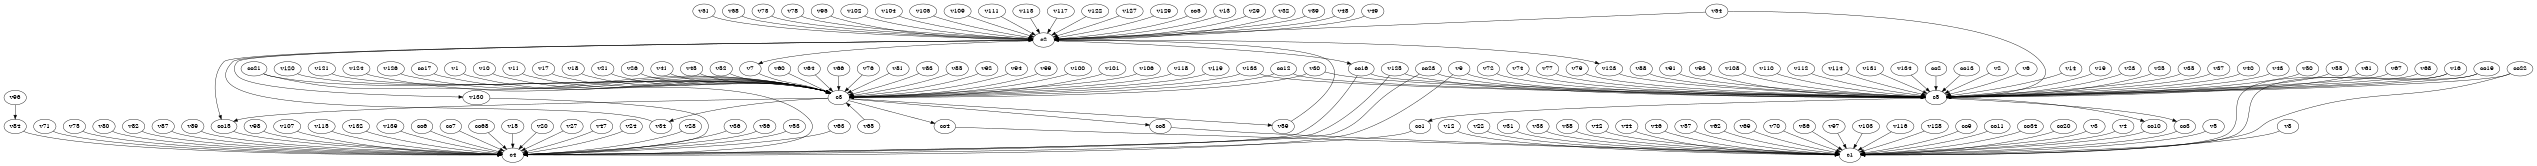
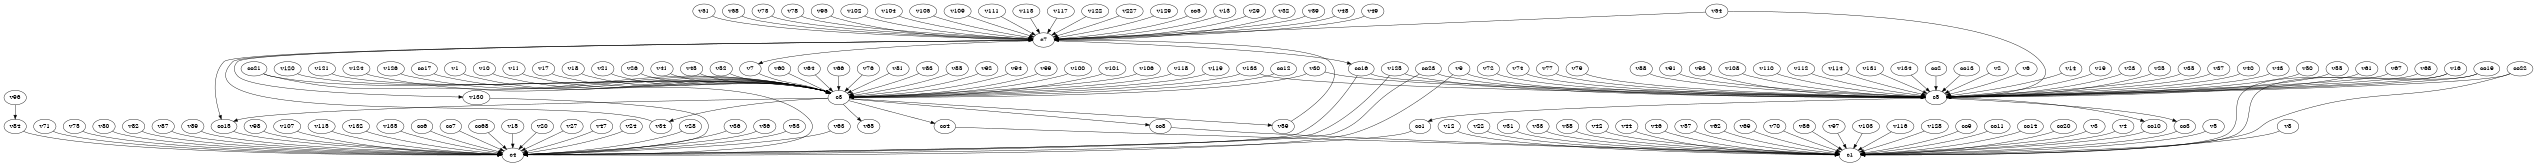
node "v127": label "v127" -> "v227"
node "c2": label "c2" -> "c7"
node "v123": removed
edge "co12" -> "c5": removed
edge "v65" -> "c3": reversed
node "v139": label "v139" -> "v135"
node "co34": label "co34" -> "co14"
